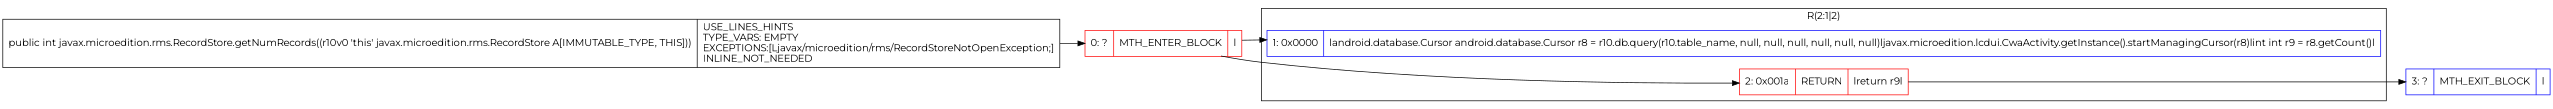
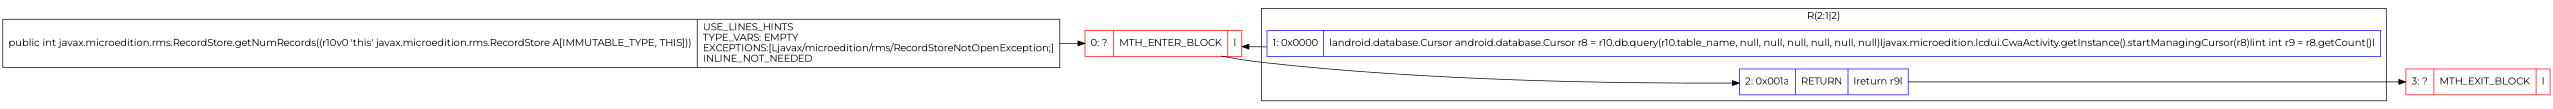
edge "0: ?" -> "1: 0x0000": reversed
node "2: 0x001a": color red -> blue
node "3: ?": color blue -> red
